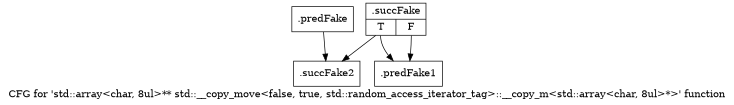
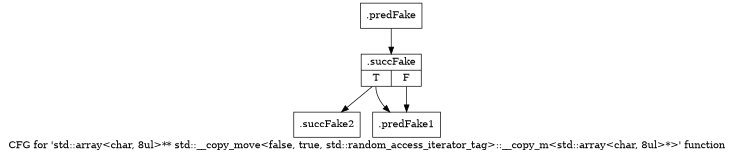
edge ".predFake" -> ".succFake2": now ".predFake" -> ".succFake"
